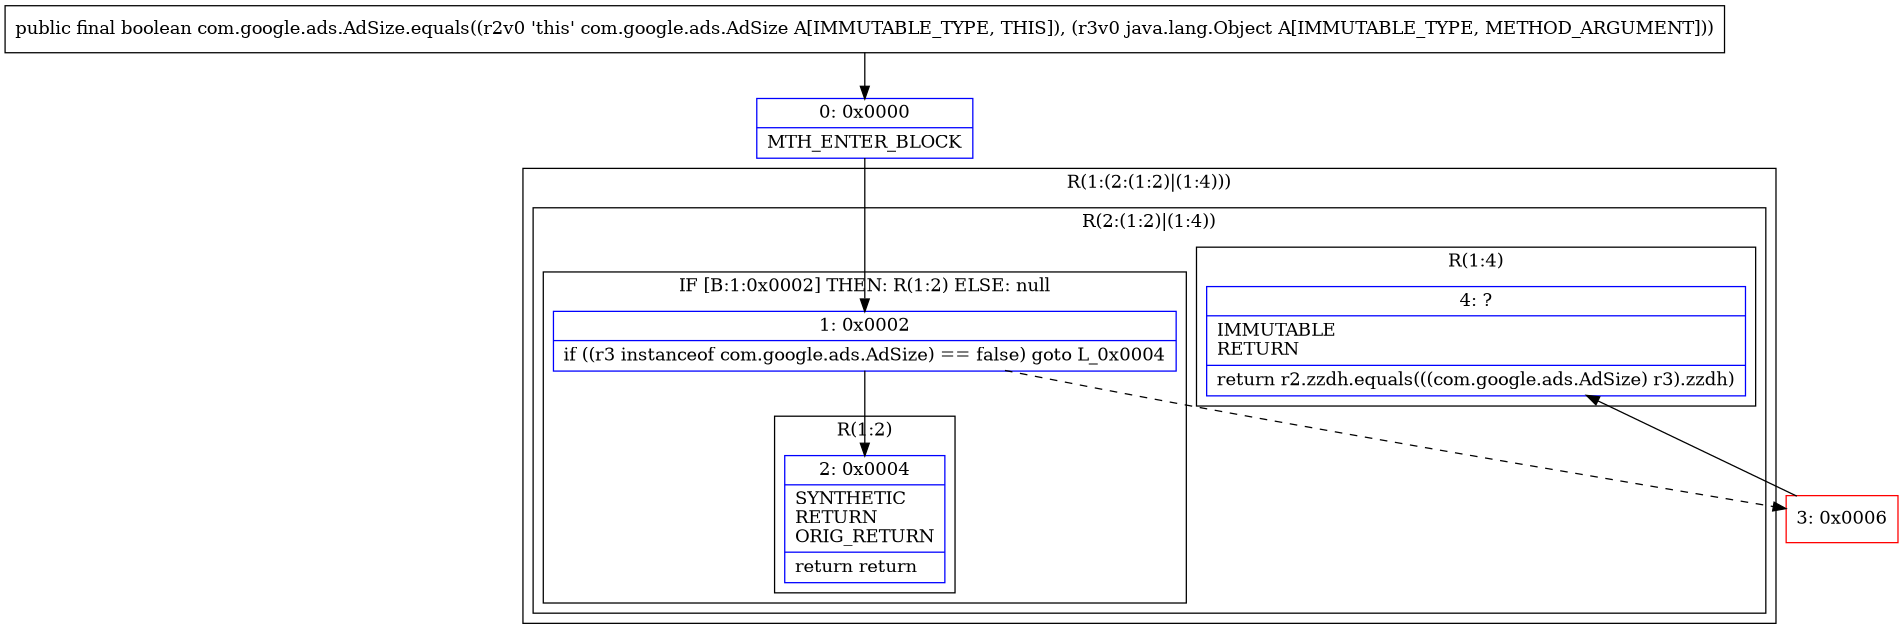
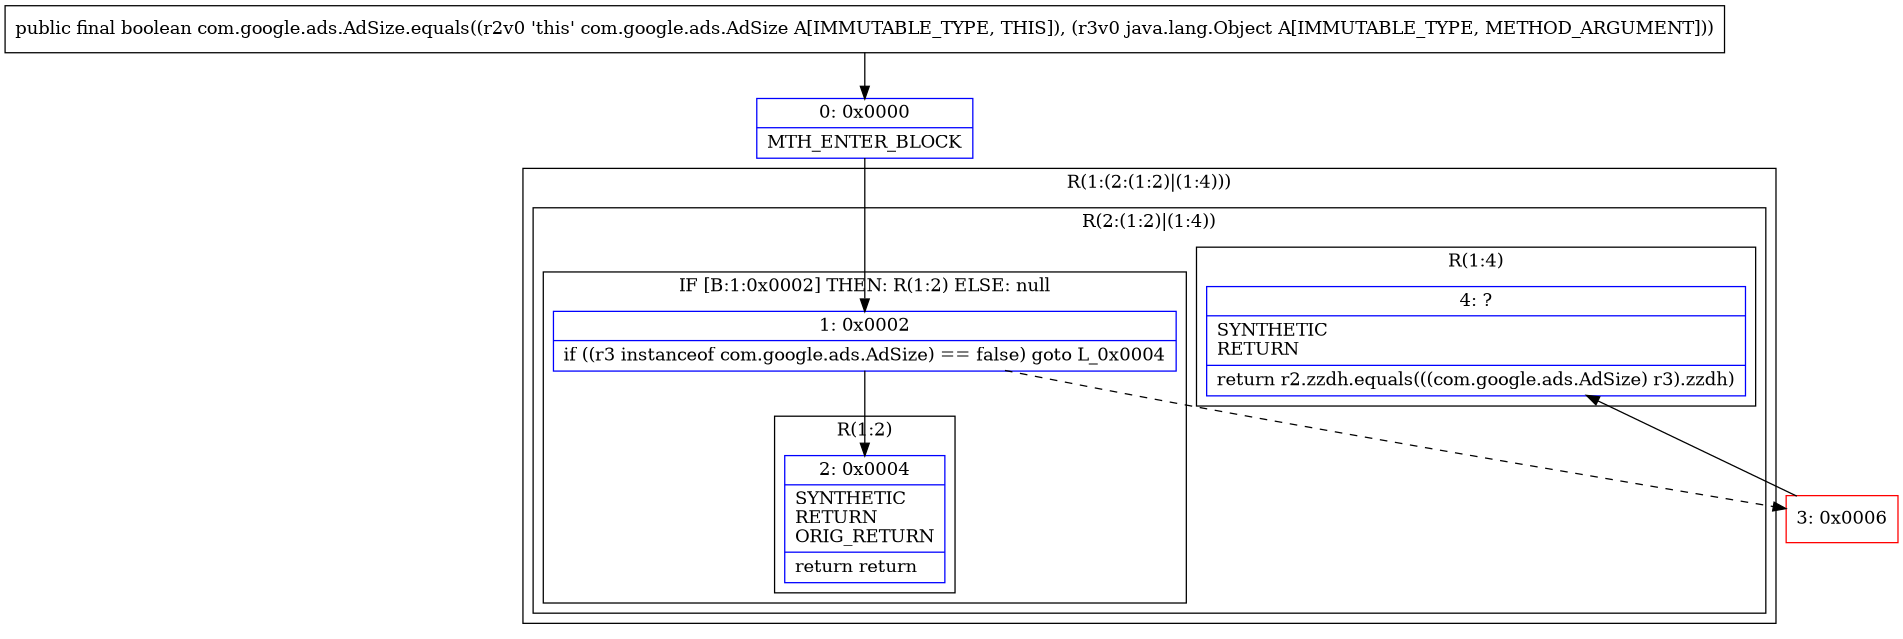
node "4: ?": text "IMMUTABLE" -> "SYNTHETIC"
